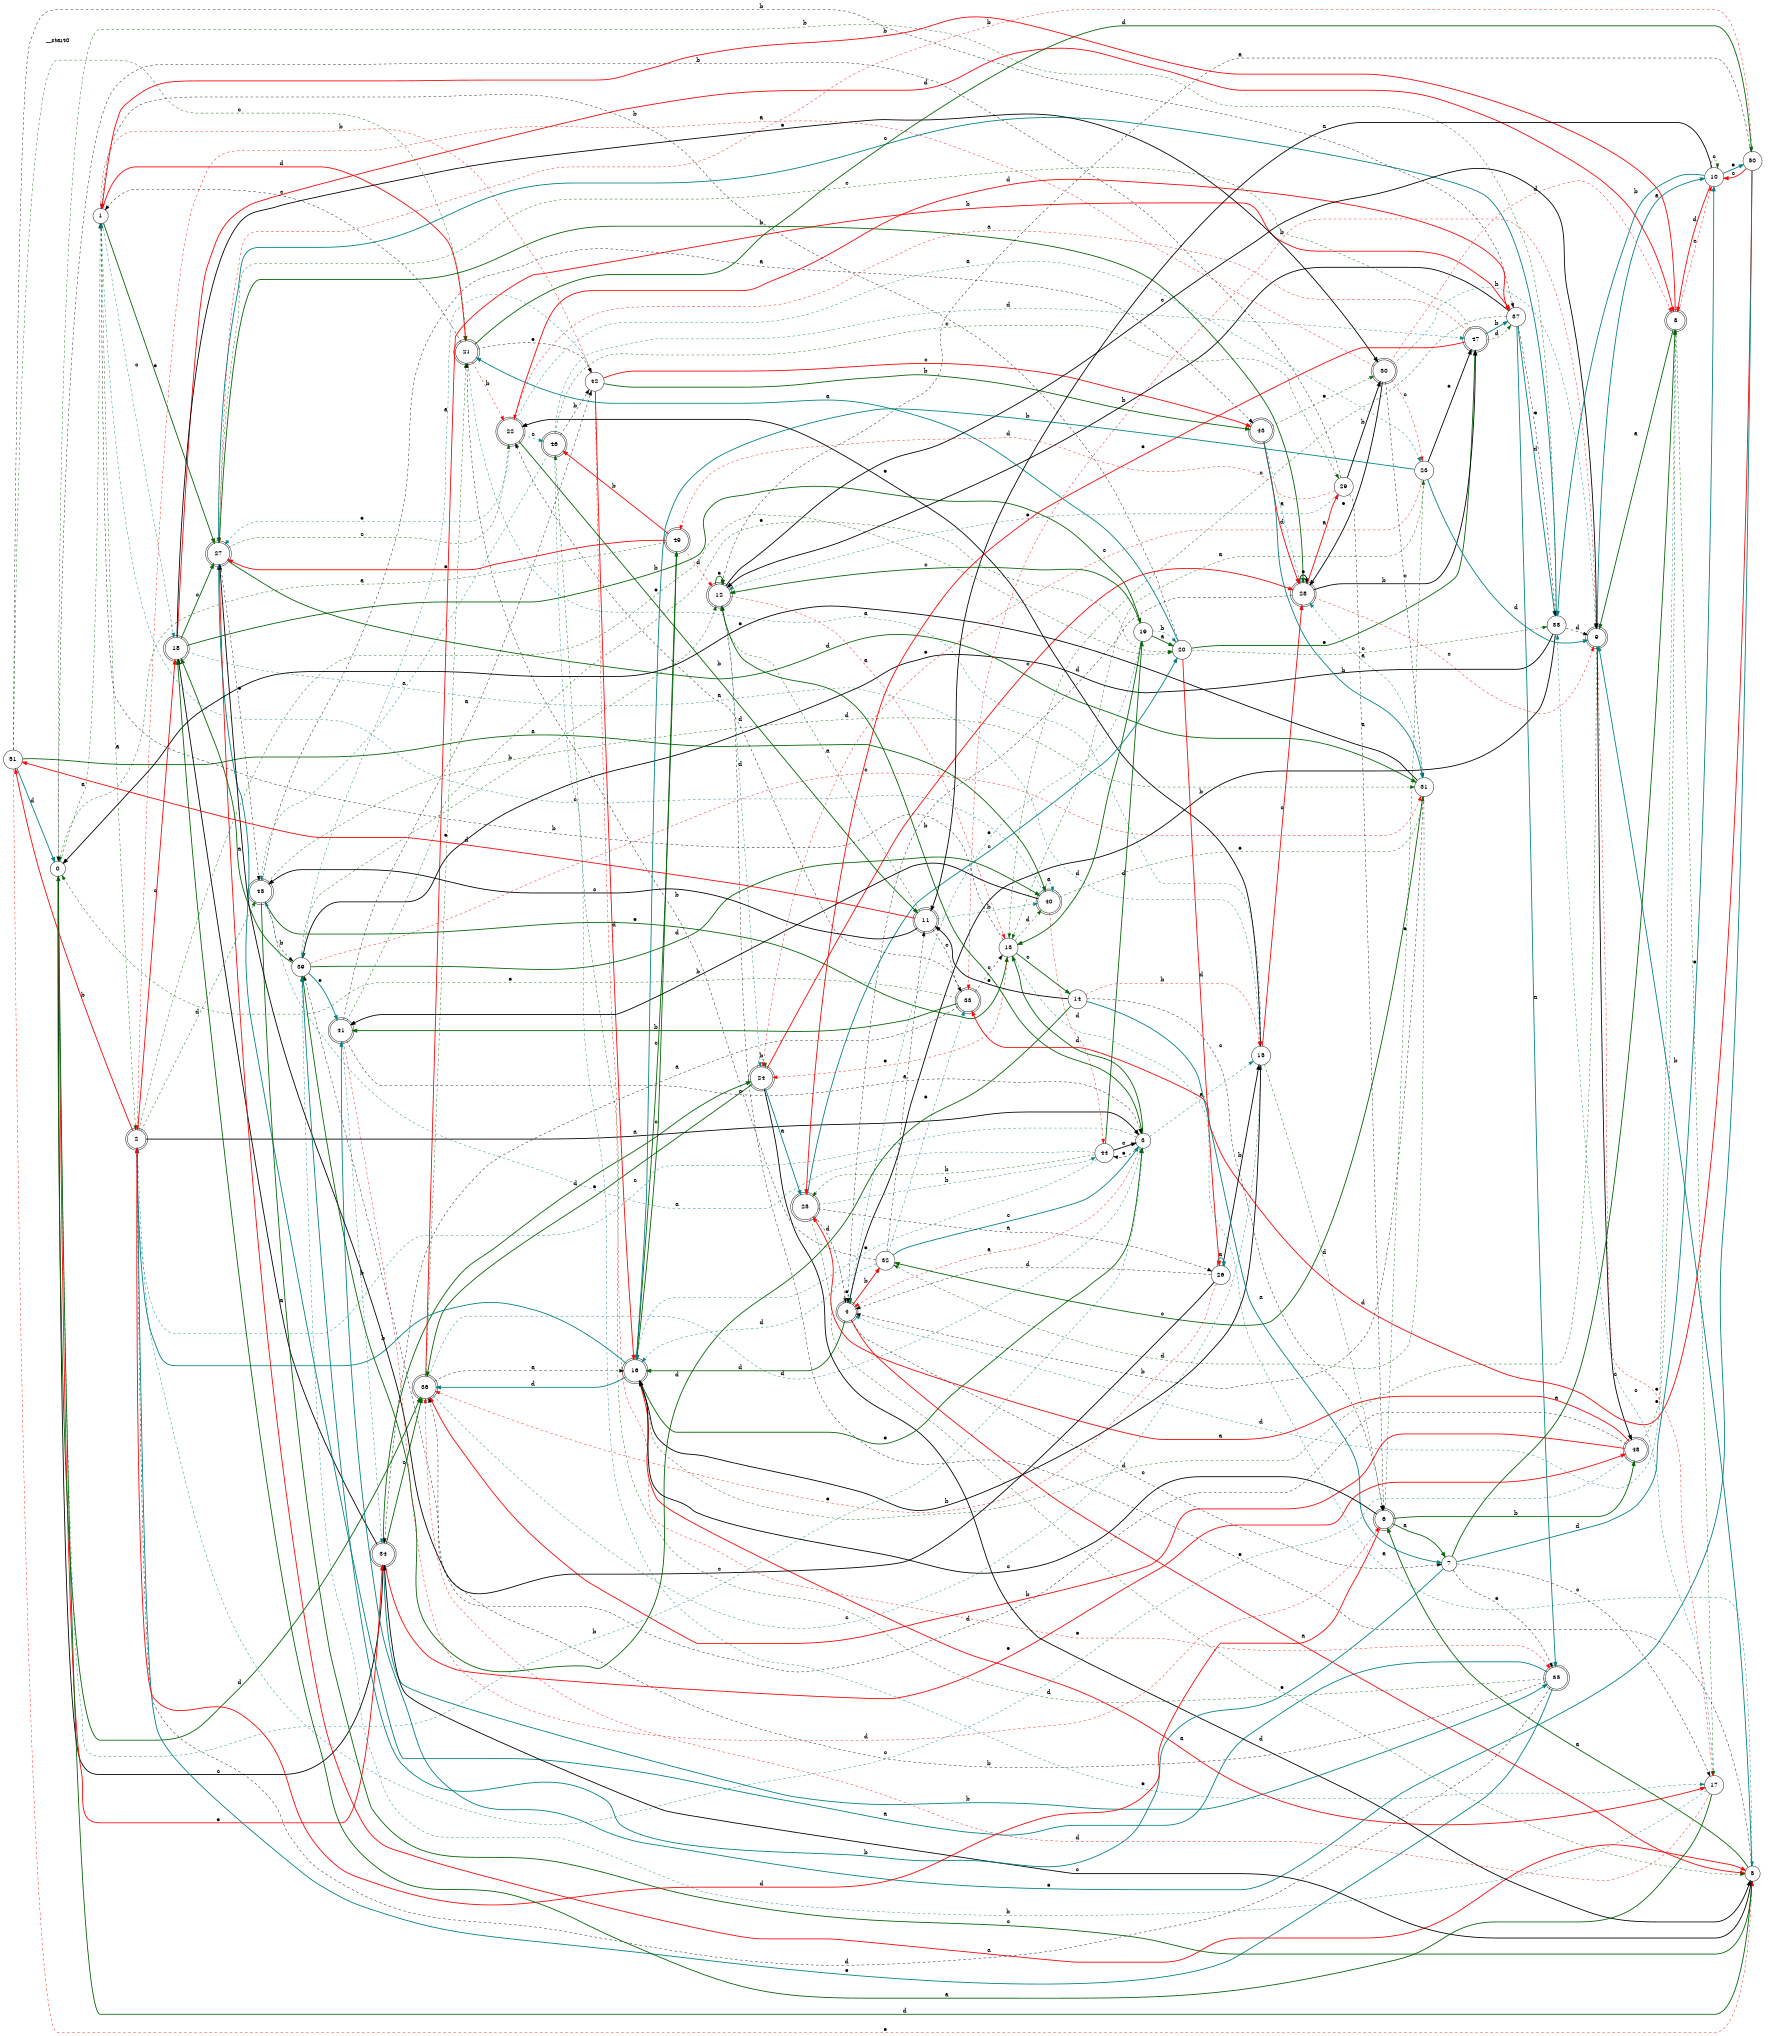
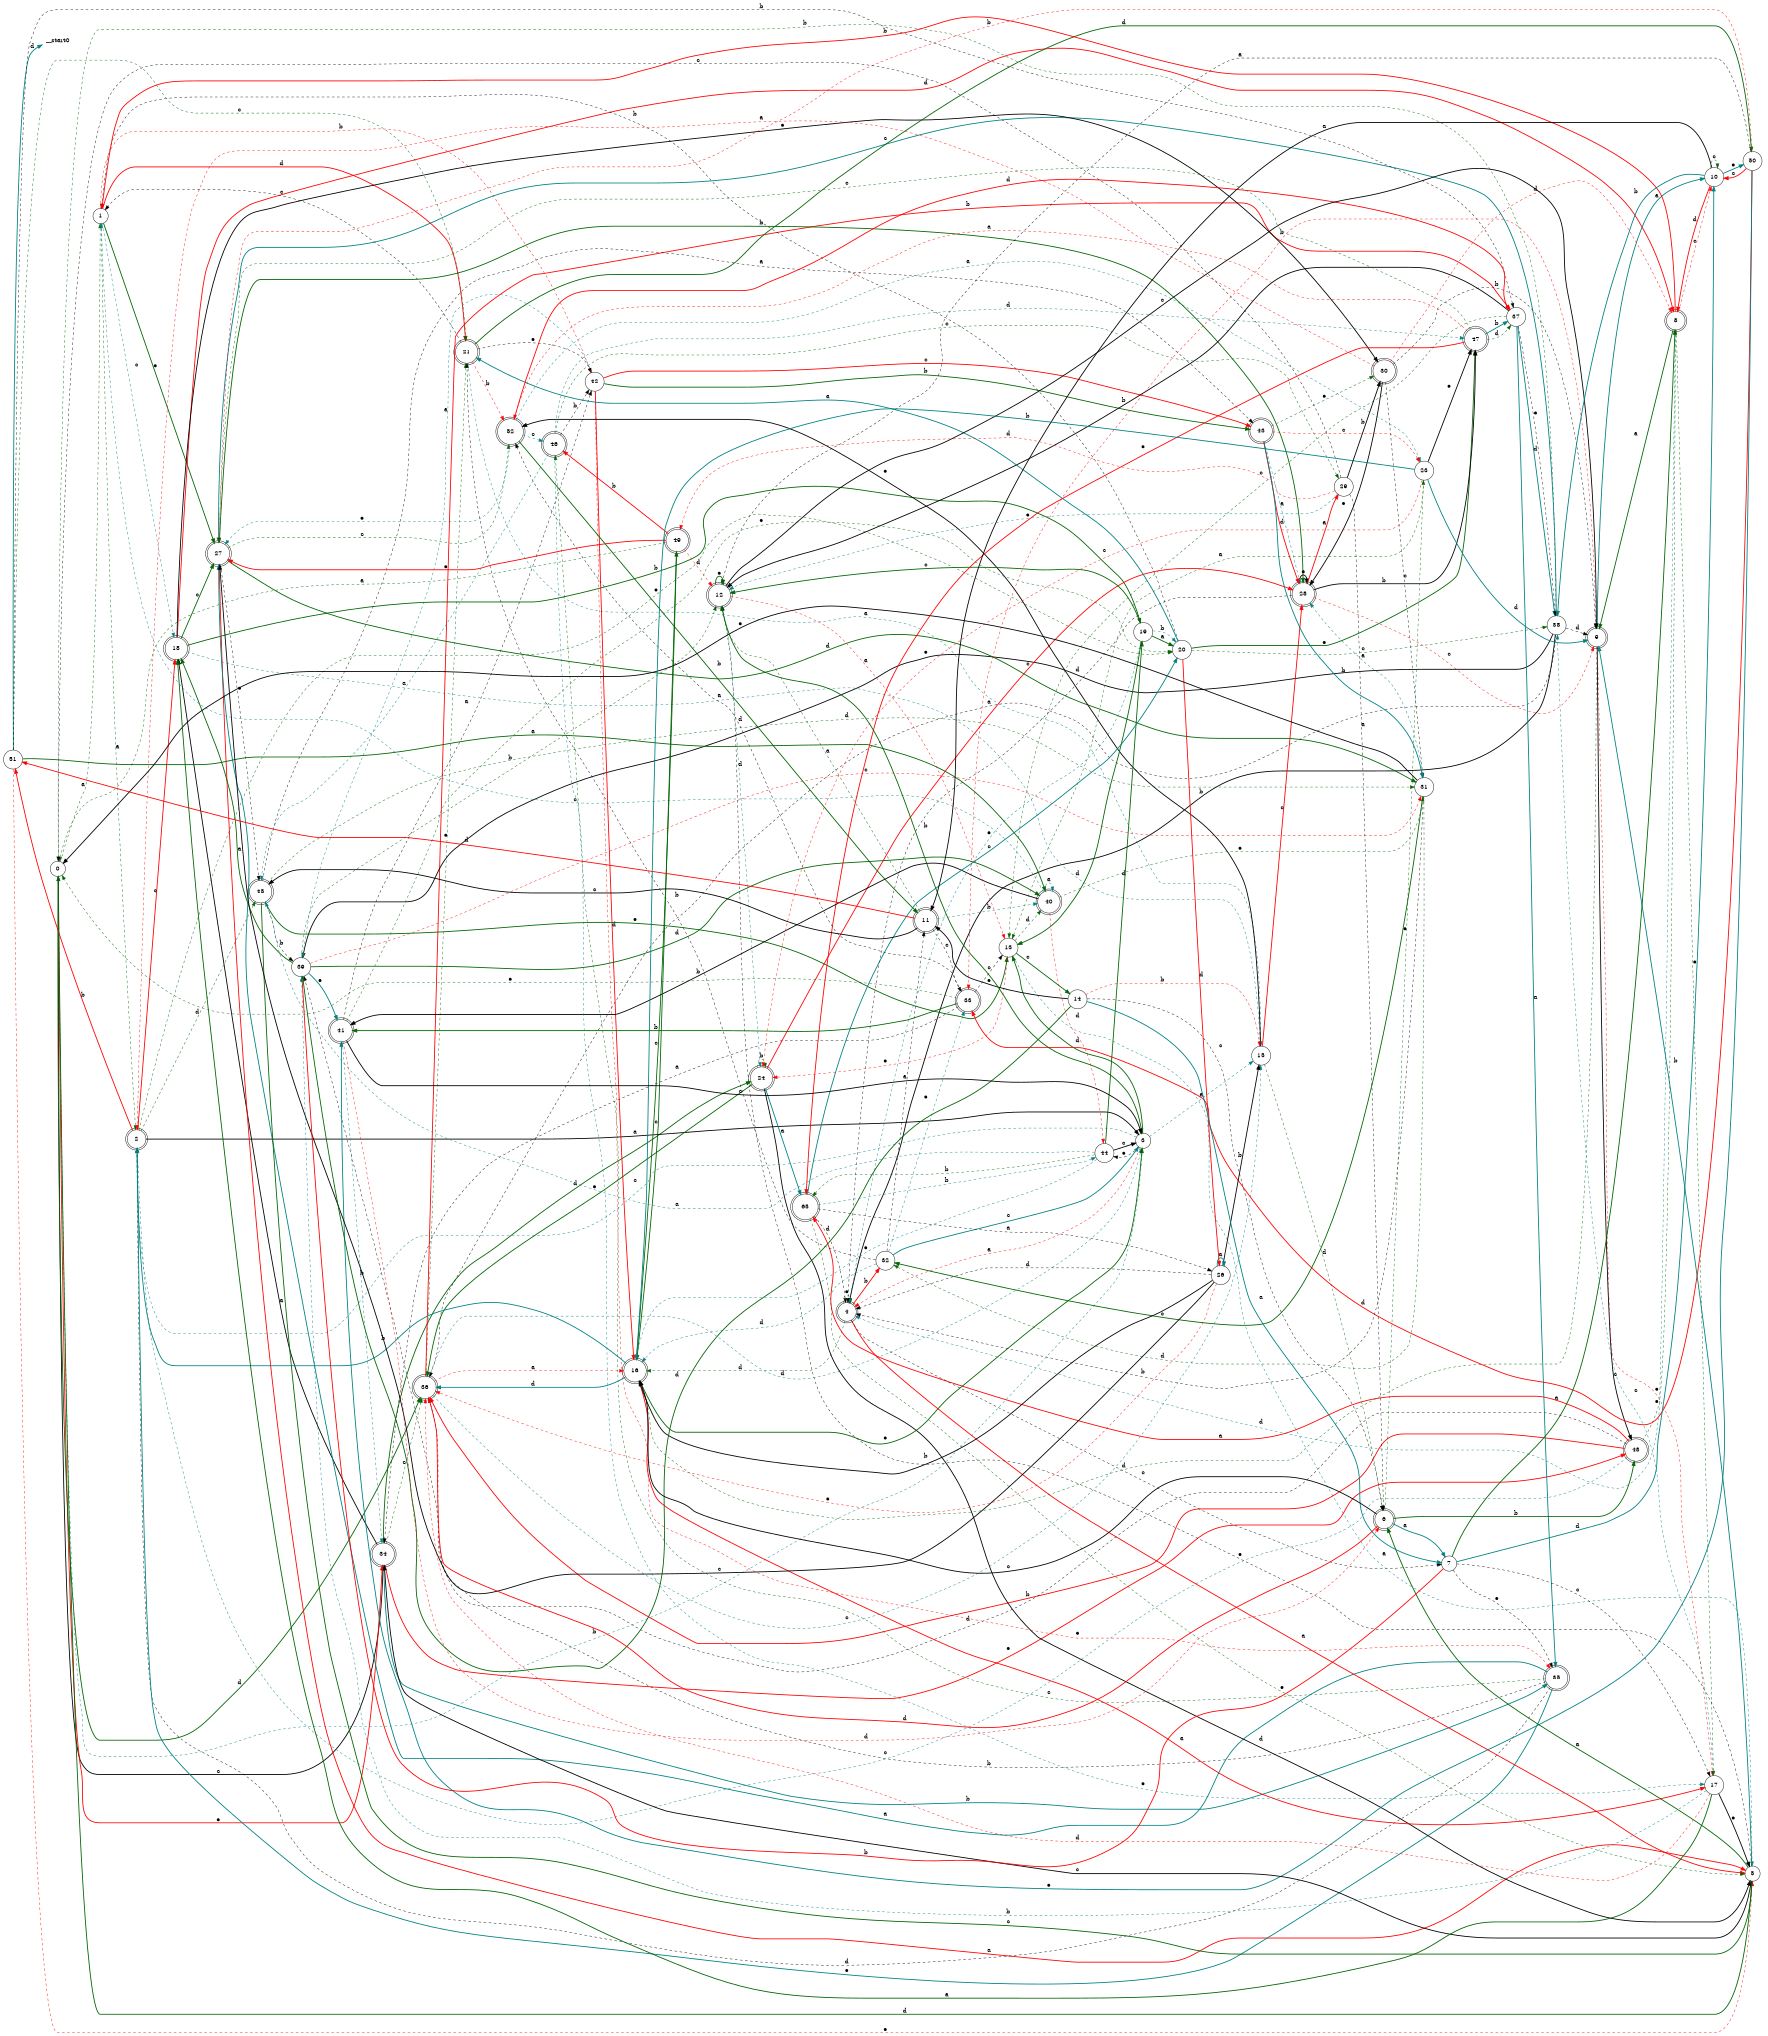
edge "29" -> "0": label "b" -> "c"
edge "30" -> "9": color teal -> black
edge "30" -> "23": now "43" -> "23"
node "22": label "22" -> "52"
edge "38" -> "36": added, label "a"
edge "13" -> "1": removed, label "b"
edge "51" -> "0": now "51" -> "__start0"
edge "41" -> "3": style dashed -> bold
node "25": label "25" -> "65"
edge "36" -> "16": color black -> red
edge "4" -> "16": style bold -> dashed
edge "15" -> "16": now "26" -> "16"
edge "34" -> "36": style bold -> dashed
edge "6" -> "7": color darkgreen -> teal
edge "35" -> "46": label "d" -> "c"
edge "7" -> "39": color teal -> red
edge "17" -> "5": added, label "e"
edge "6" -> "2": now "6" -> "36"
